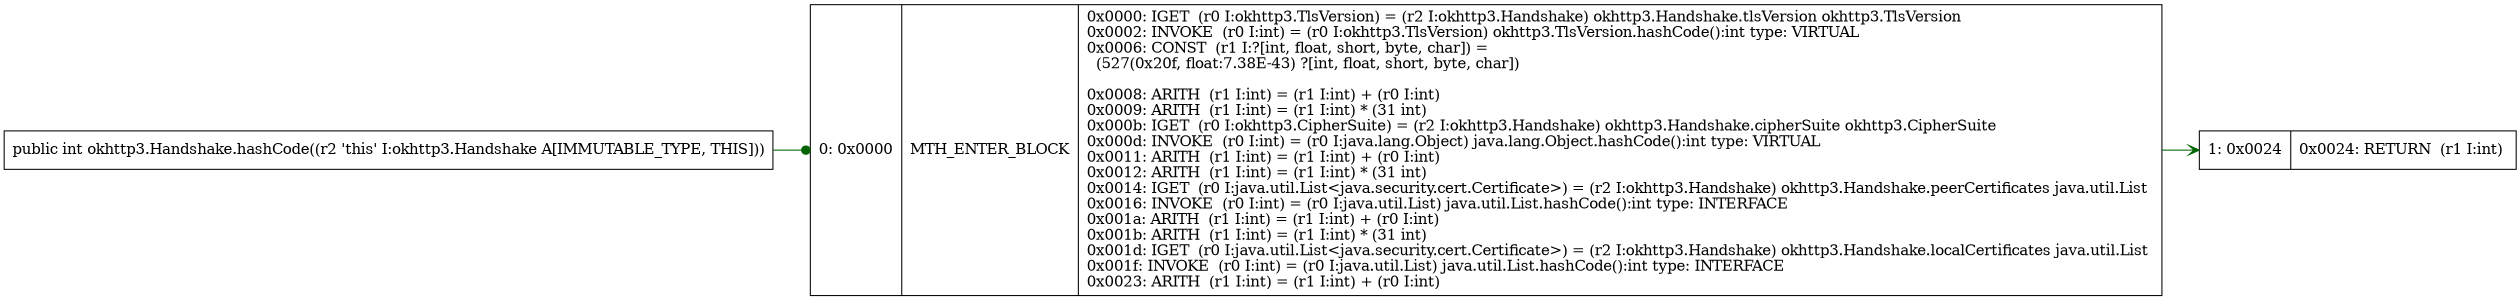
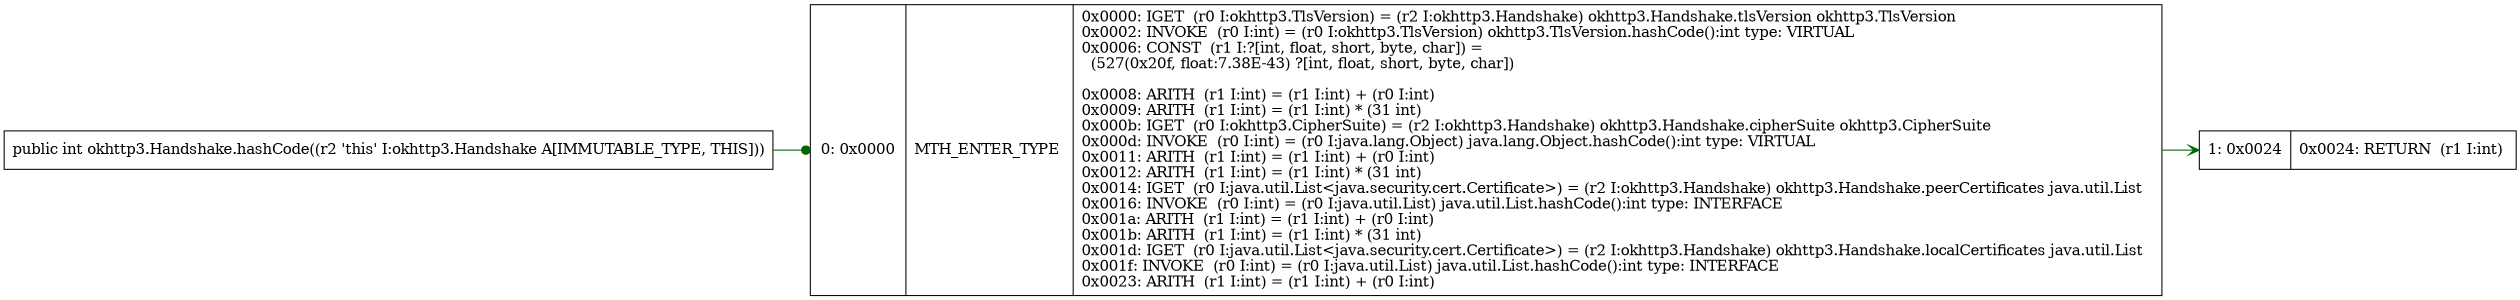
node "0: 0x0000": text "MTH_ENTER_BLOCK" -> "MTH_ENTER_TYPE"
